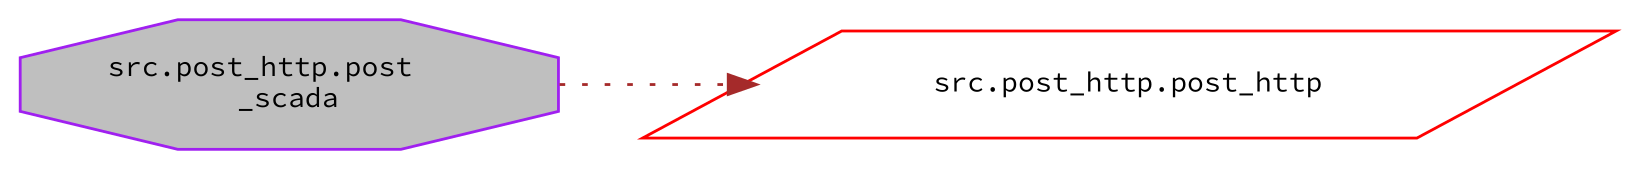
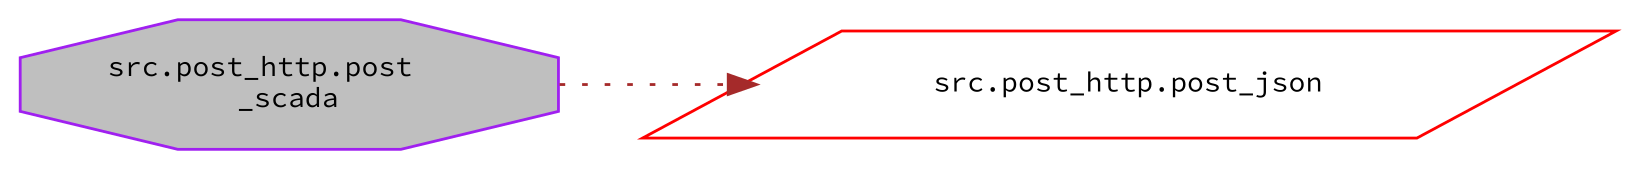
node "src.post_http.post_http": label "src.post_http.post_http" -> "src.post_http.post_json"
